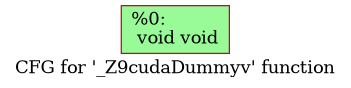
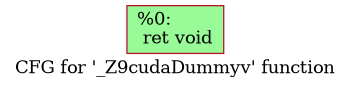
node "%0:": text "void void" -> "ret void"
